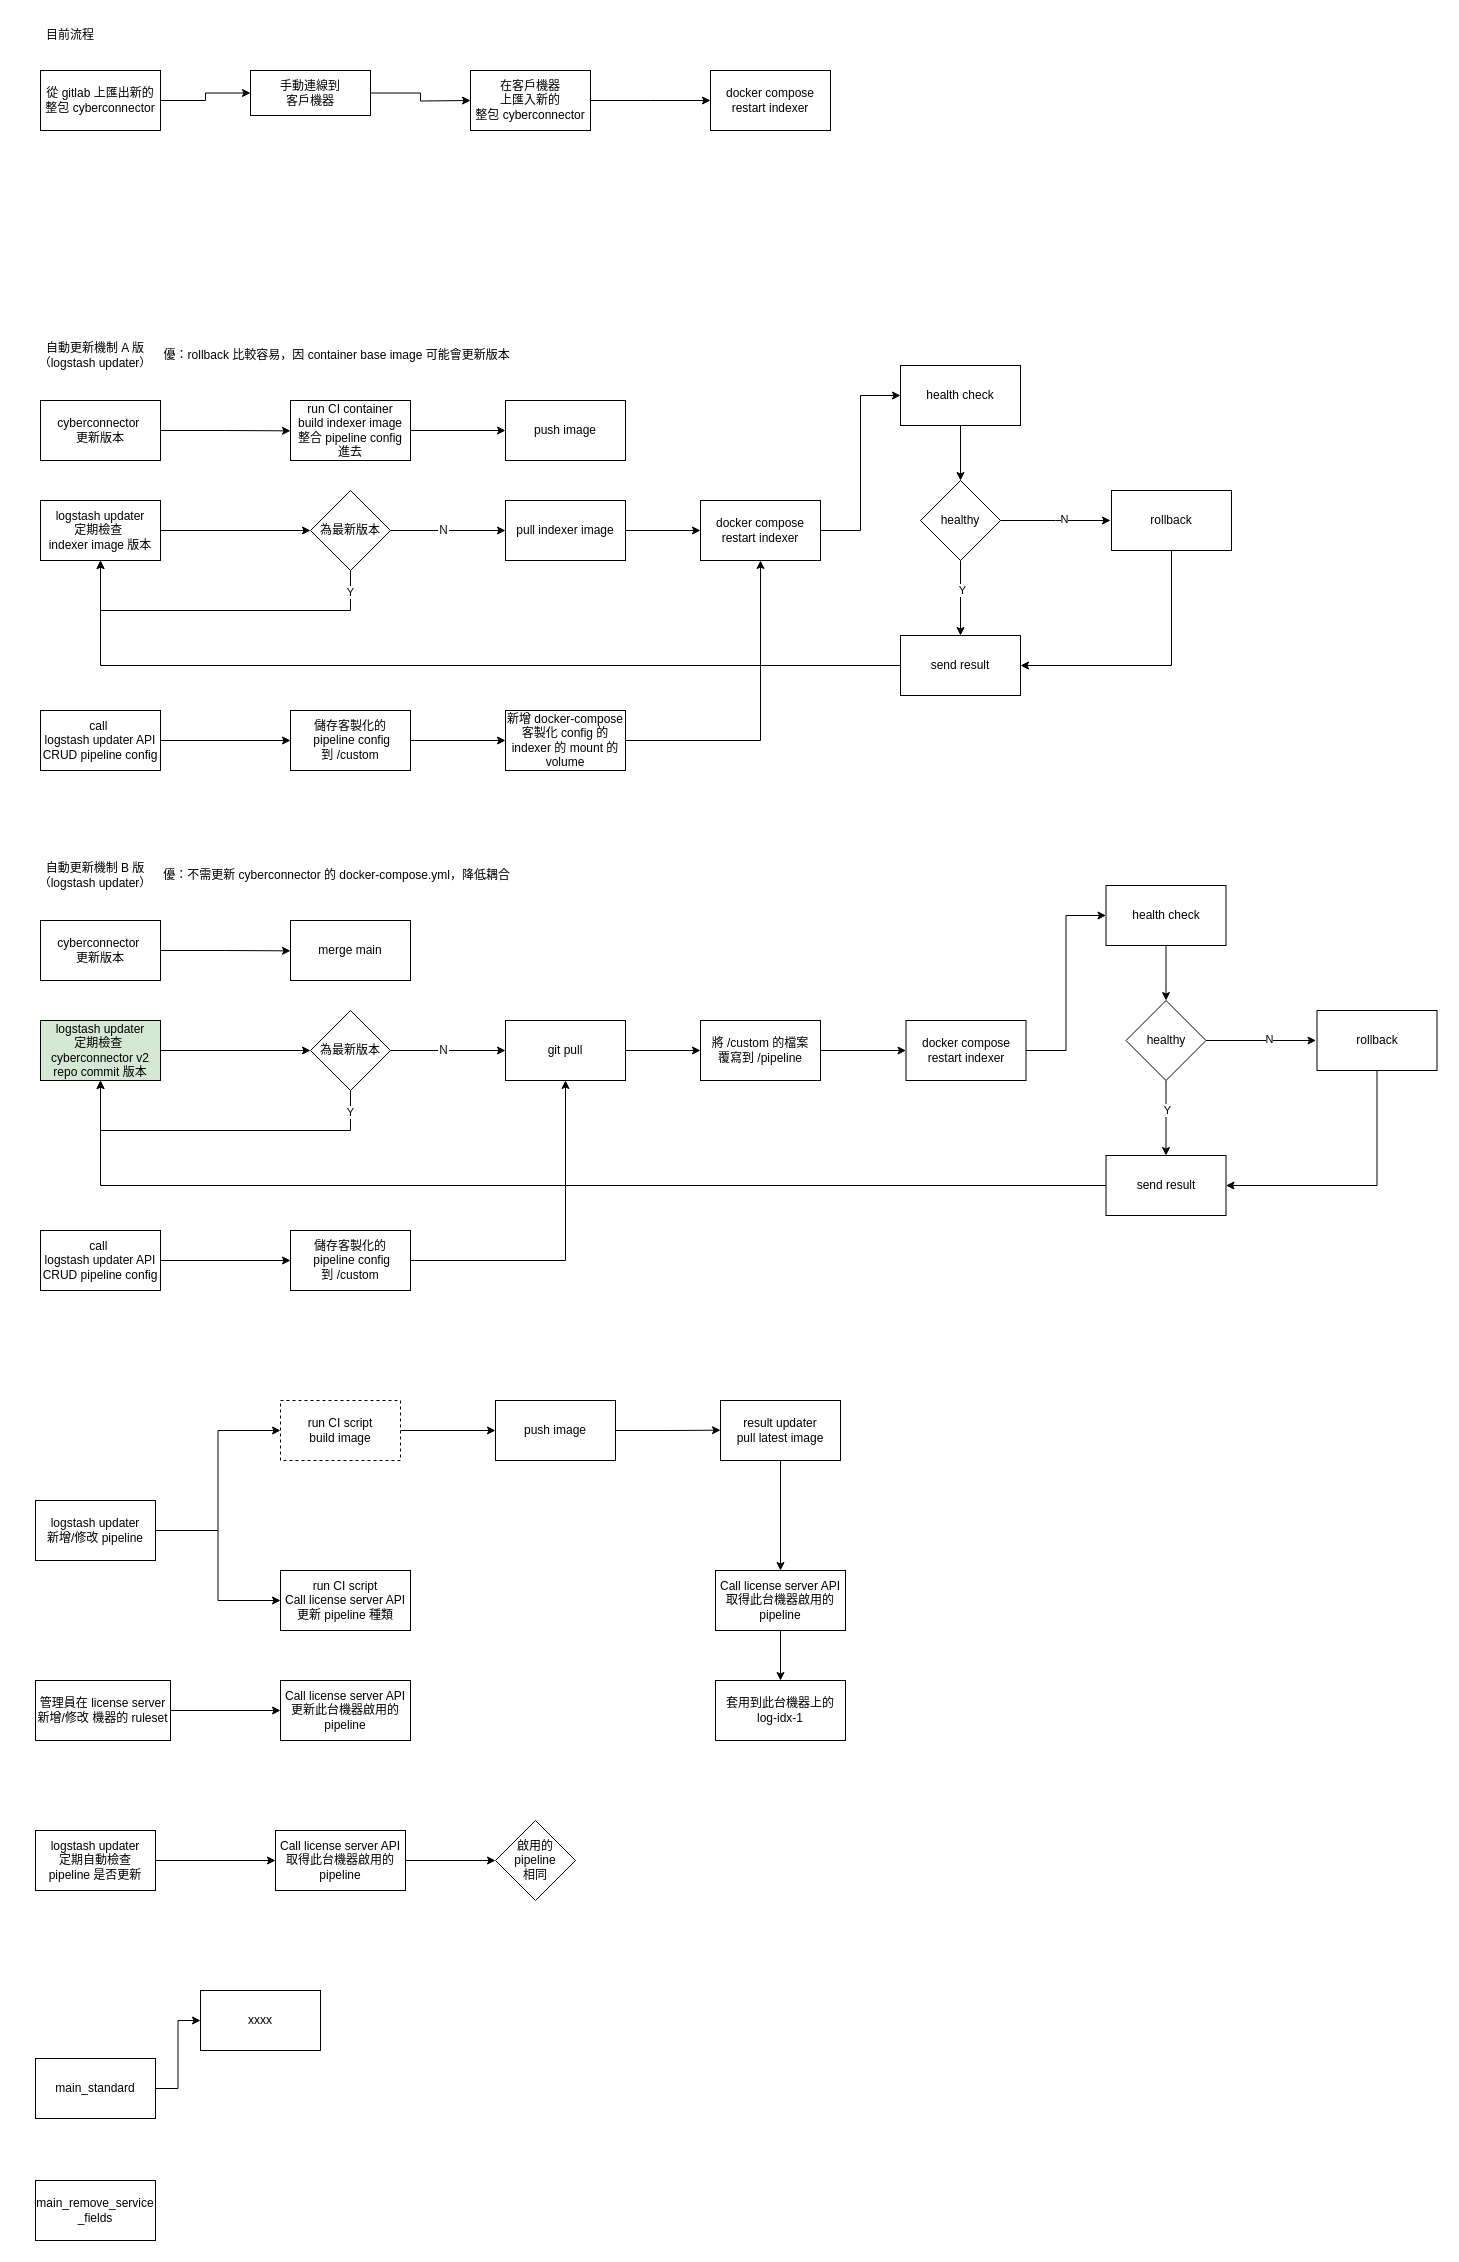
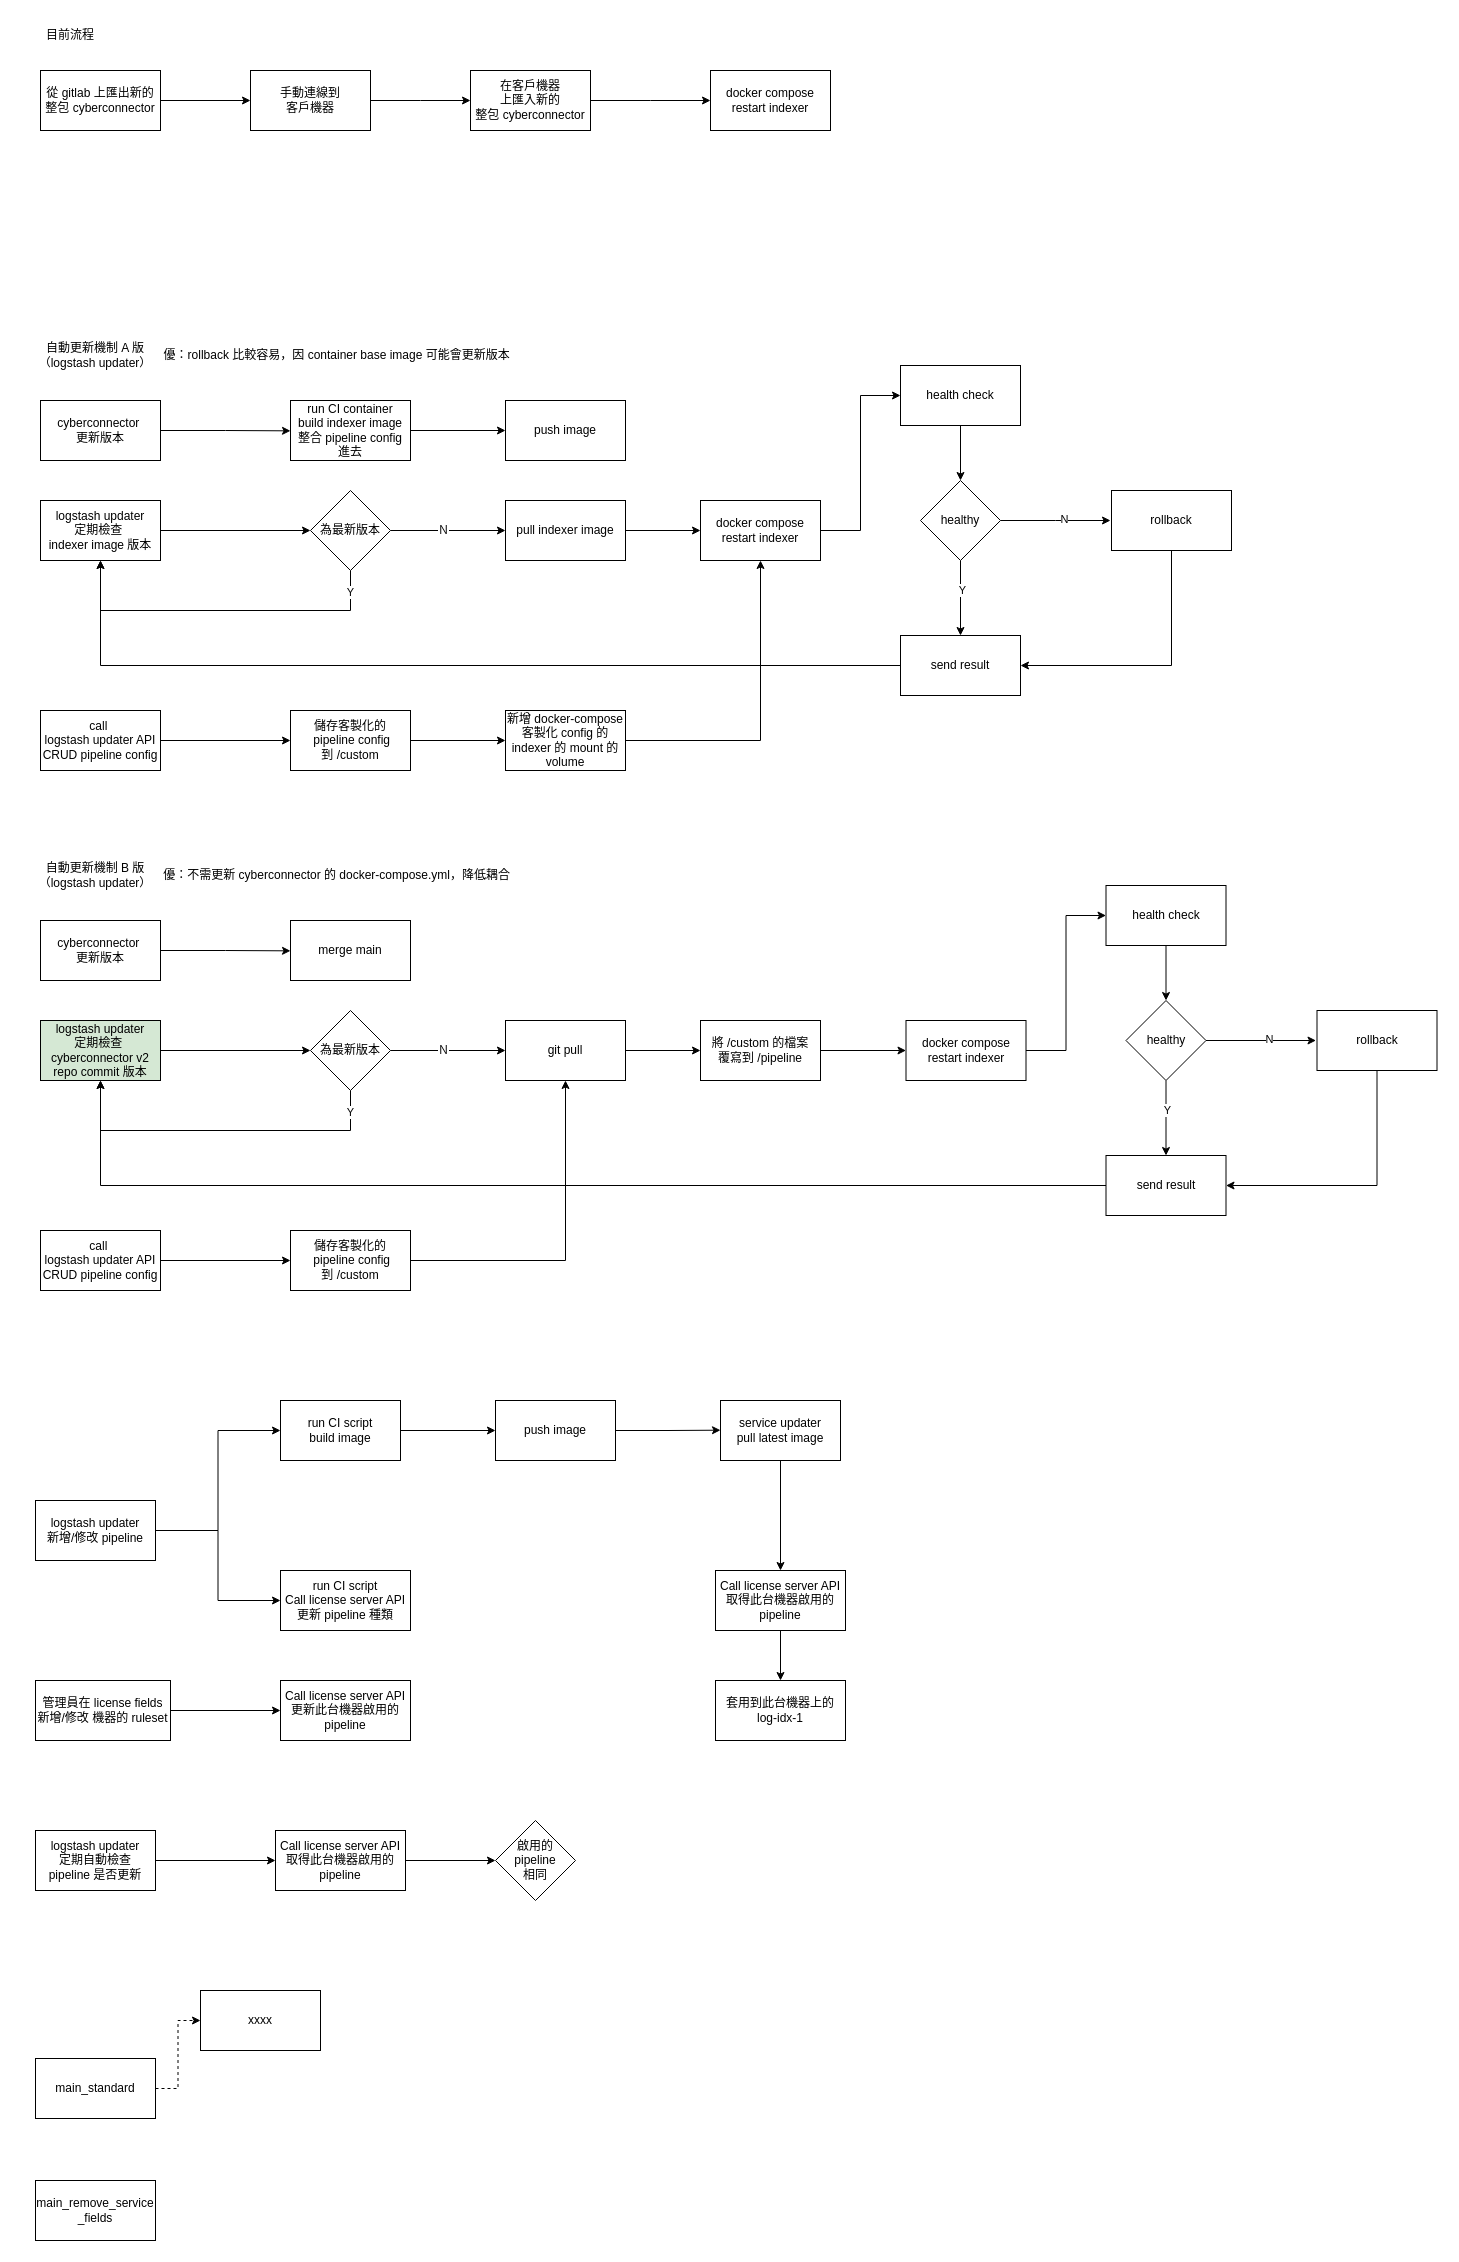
node "手動連線到 客戶機器": size 120x45 -> 120x60
node "run CI script build image": style dashed -> solid
node "result updater pull latest image": label "result updater pull latest image" -> "service updater pull latest image"
node "管理員在 license server 新增/修改 機器的 ruleset": label "管理員在 license server 新增/修改 機器的 ruleset" -> "管理員在 license fields 新增/修改 機器的 ruleset"
edge "main_standard" -> "xxxx": style solid -> dashed
